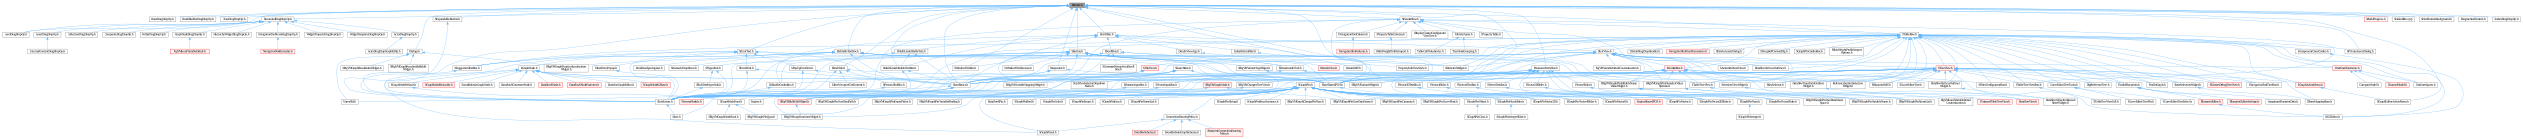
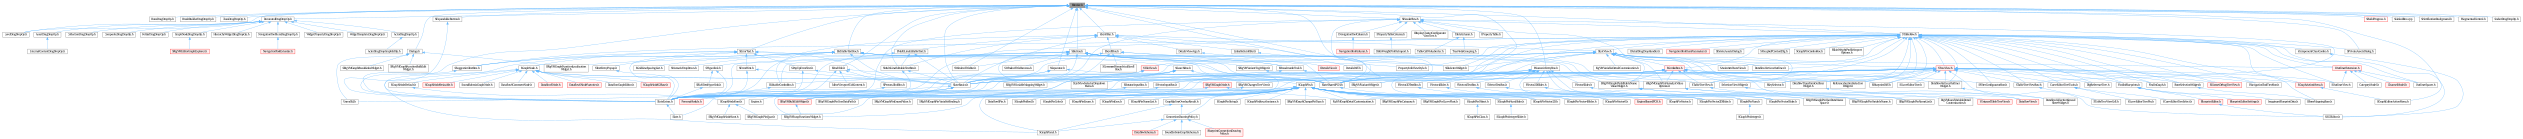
node "RigVMLocalVariableDetail.h": label "RigVMLocalVariableDetail.h" -> "SRigVMEditorGraphExplorer.h"
node "SOutlinerView.h": added
node "GraphSplineOverlapResult.h": added
node "SRigVMGraphPinUserDataName.h": label "SRigVMGraphPinUserDataName.h" -> "RigVMGraphDetailCustomization.h"
